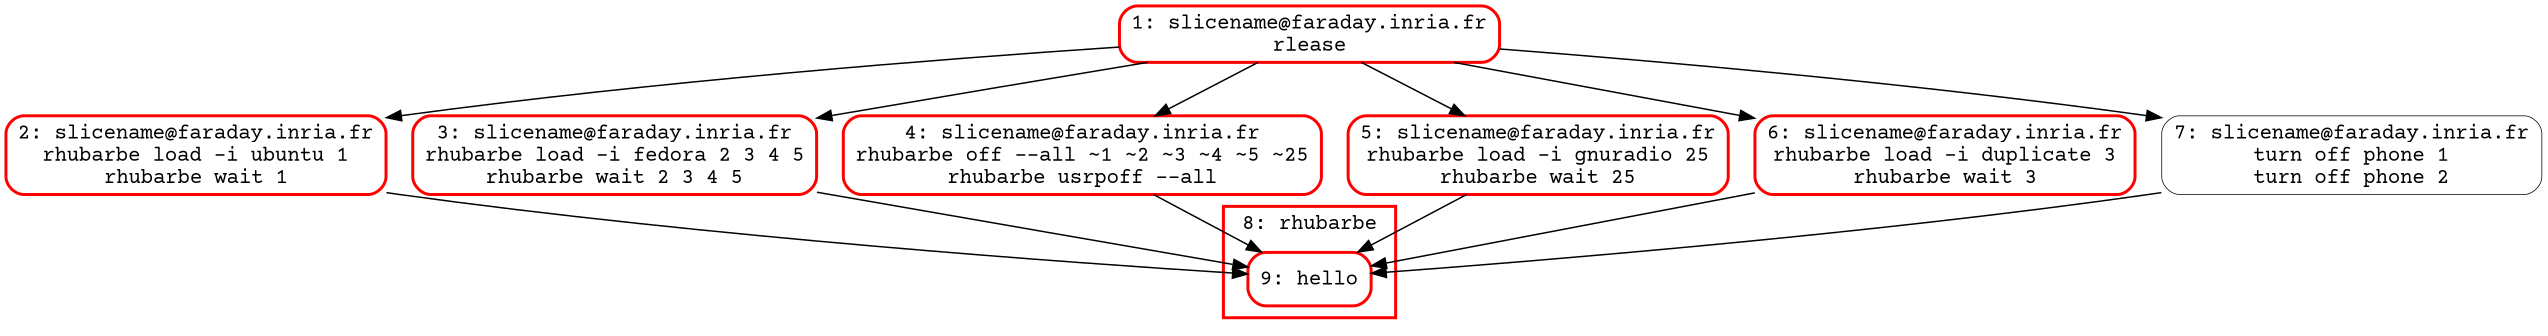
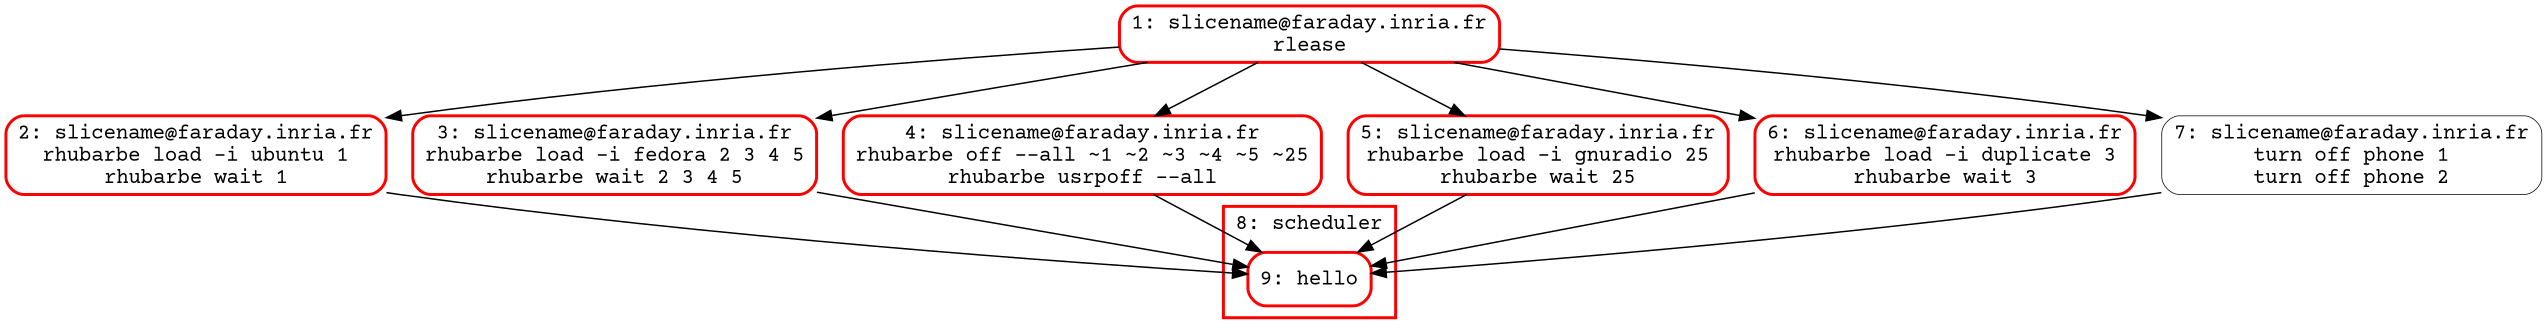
cluster "8: rhubarbe": label "8: rhubarbe" -> "8: scheduler"
